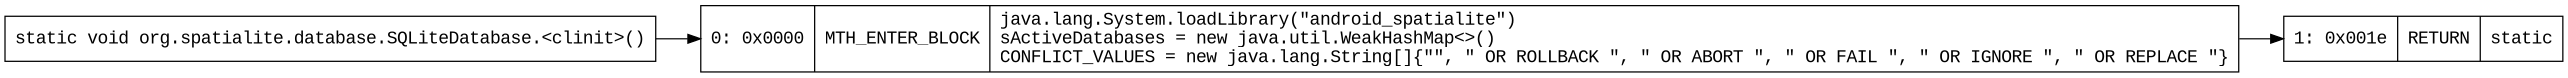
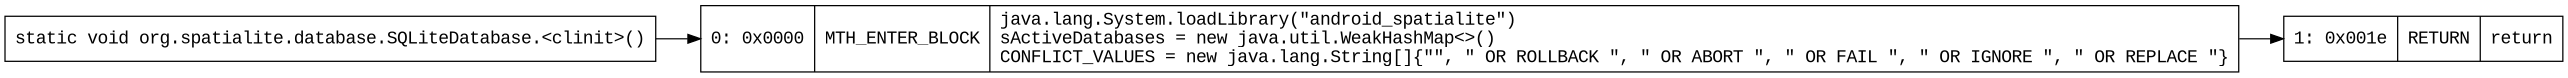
node "1: 0x001e": text "static" -> "return"
